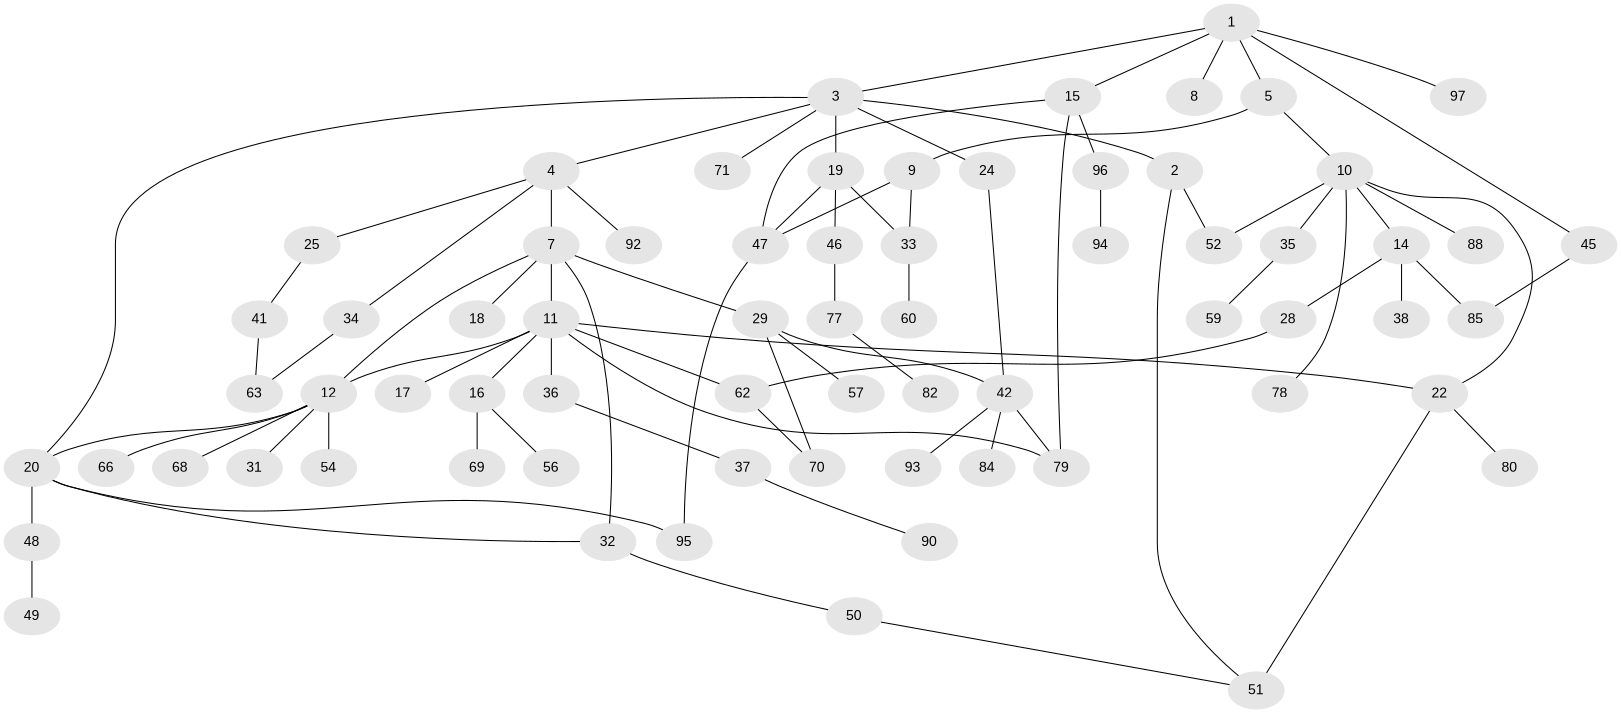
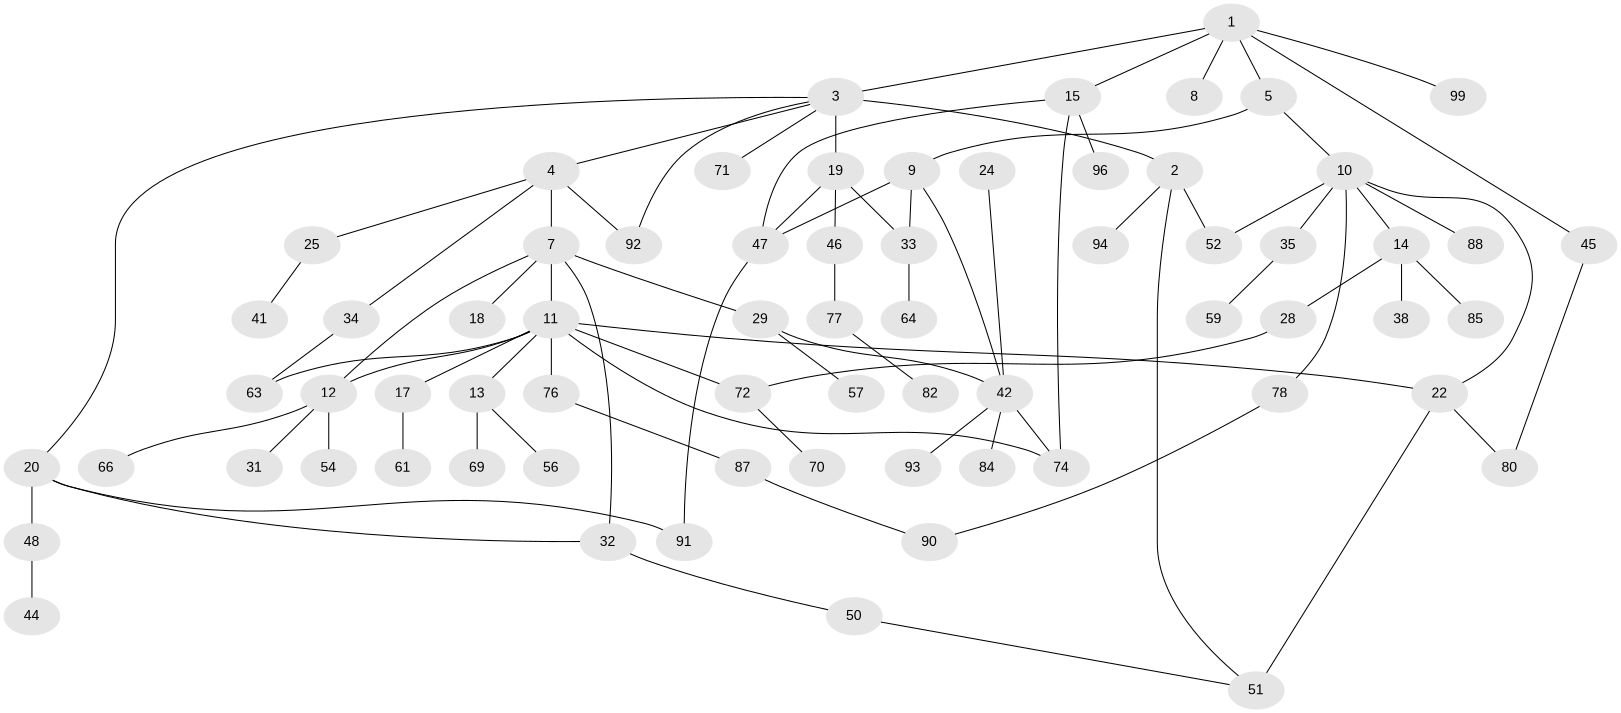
node "97": label "97" -> "99"
edge "3" -- "24": now "3" -- "92"
edge "96" -- "94": now "2" -- "94"
edge "45" -- "85": now "45" -- "80"
edge "9" -- "42": added
node "60": label "60" -> "64"
edge "41" -- "63": now "11" -- "63"
node "16": label "16" -> "13"
node "36": label "36" -> "76"
node "62": label "62" -> "72"
edge "29" -- "70": removed
edge "12" -- "20": removed
node "68": removed
node "61": added
node "37": label "37" -> "87"
node "79": label "79" -> "74"
edge "78" -- "90": added
node "95": label "95" -> "91"
node "49": label "49" -> "44"
